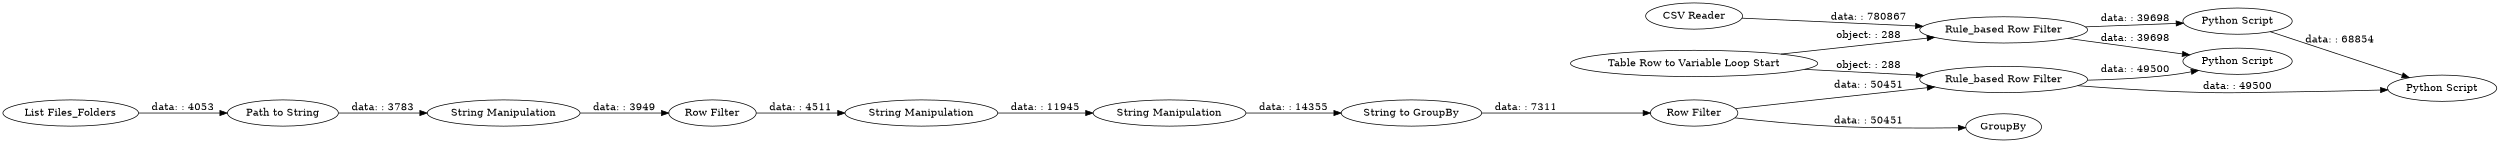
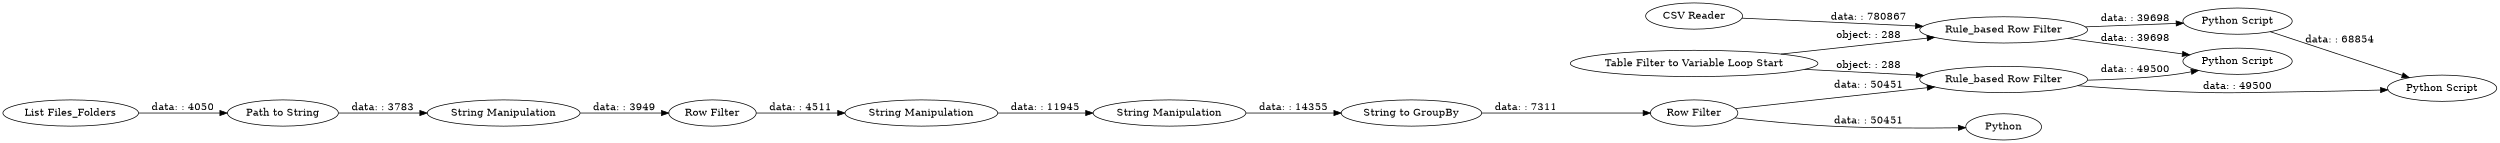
node "Table Row to Variable Loop Start": label "Table Row to Variable Loop Start" -> "Table Filter to Variable Loop Start"
edge "List Files_Folders" -> "Path to String": label "data: : 4053" -> "data: : 4050"
node "GroupBy": label "GroupBy" -> "Python"
